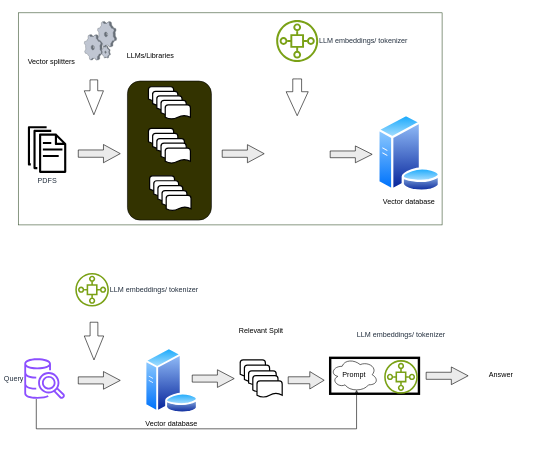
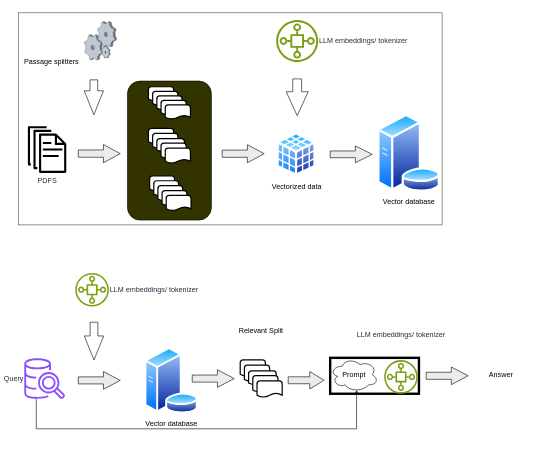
node "LLMs/Libraries": removed
node "Vector splitters": label "Vector splitters" -> "Passage splitters"
node "Vectorized data": added
